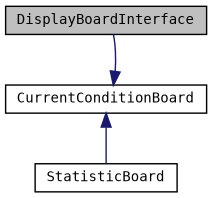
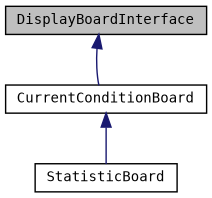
edge "DisplayBoardInterface" -> "CurrentConditionBoard": reversed
